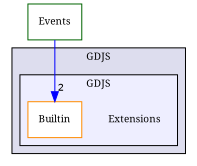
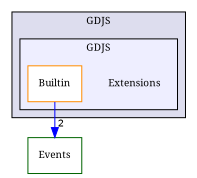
edge "Events" -> "Builtin": reversed
